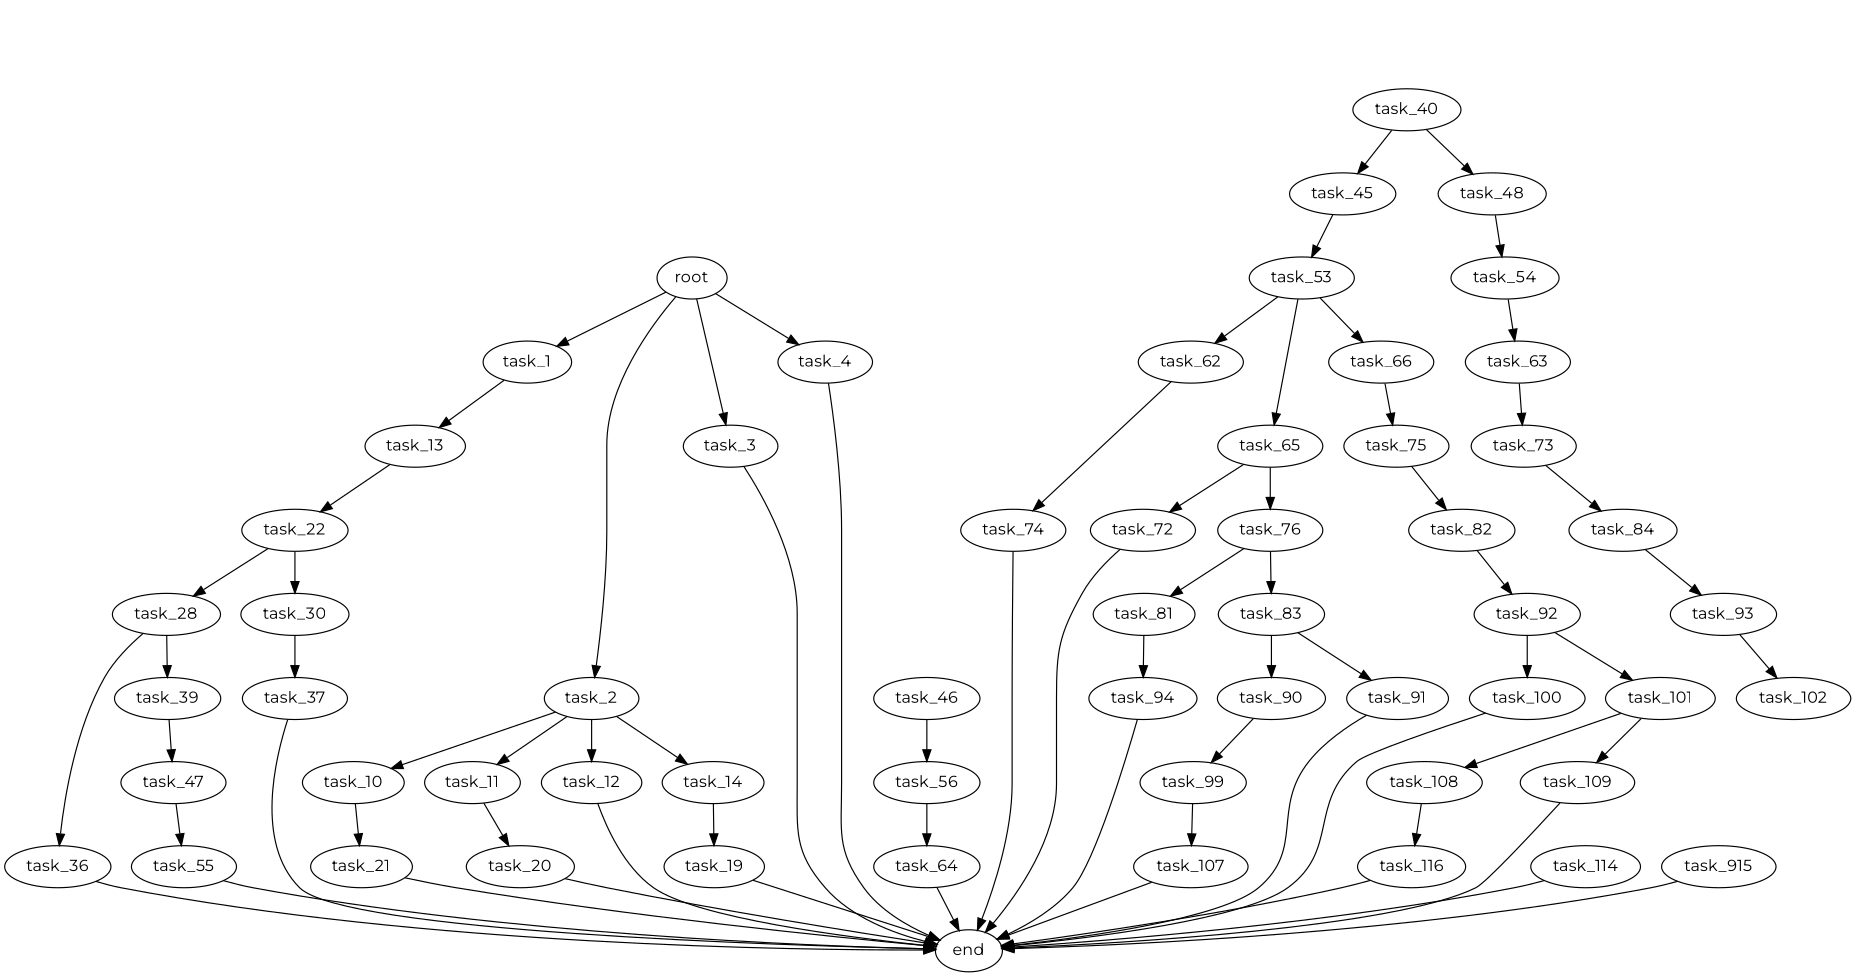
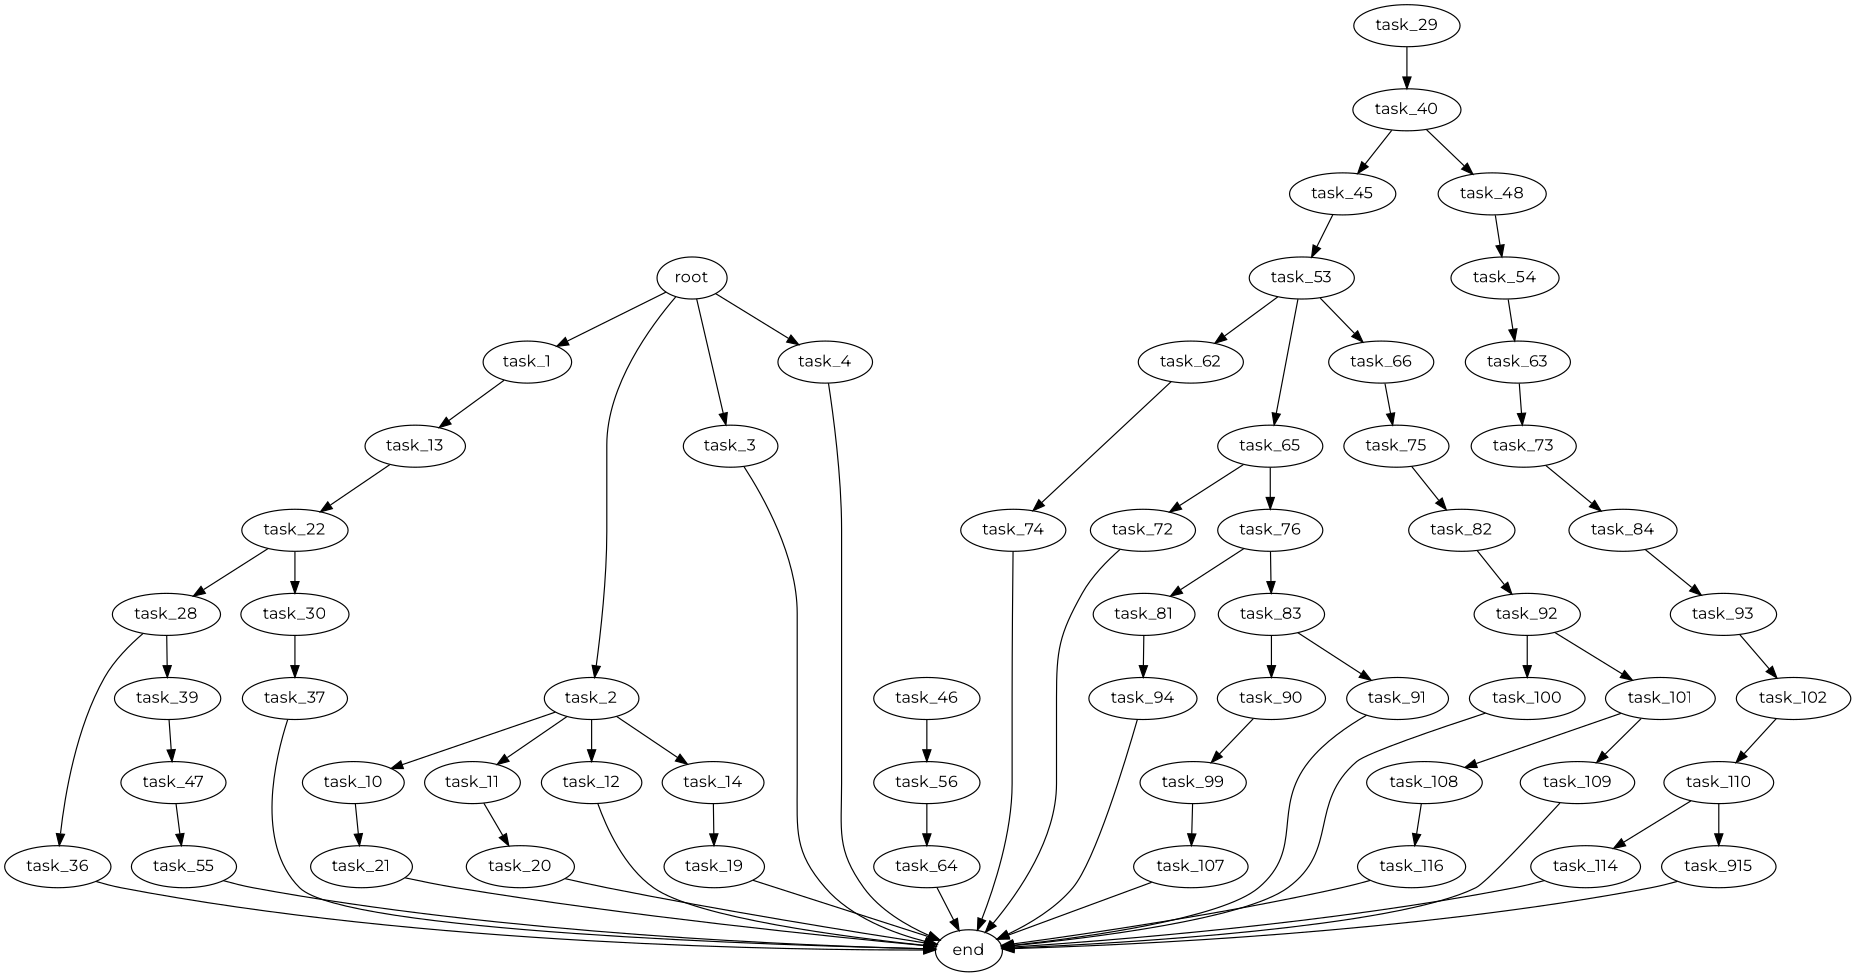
node "task_29": added
node "task_110": added
